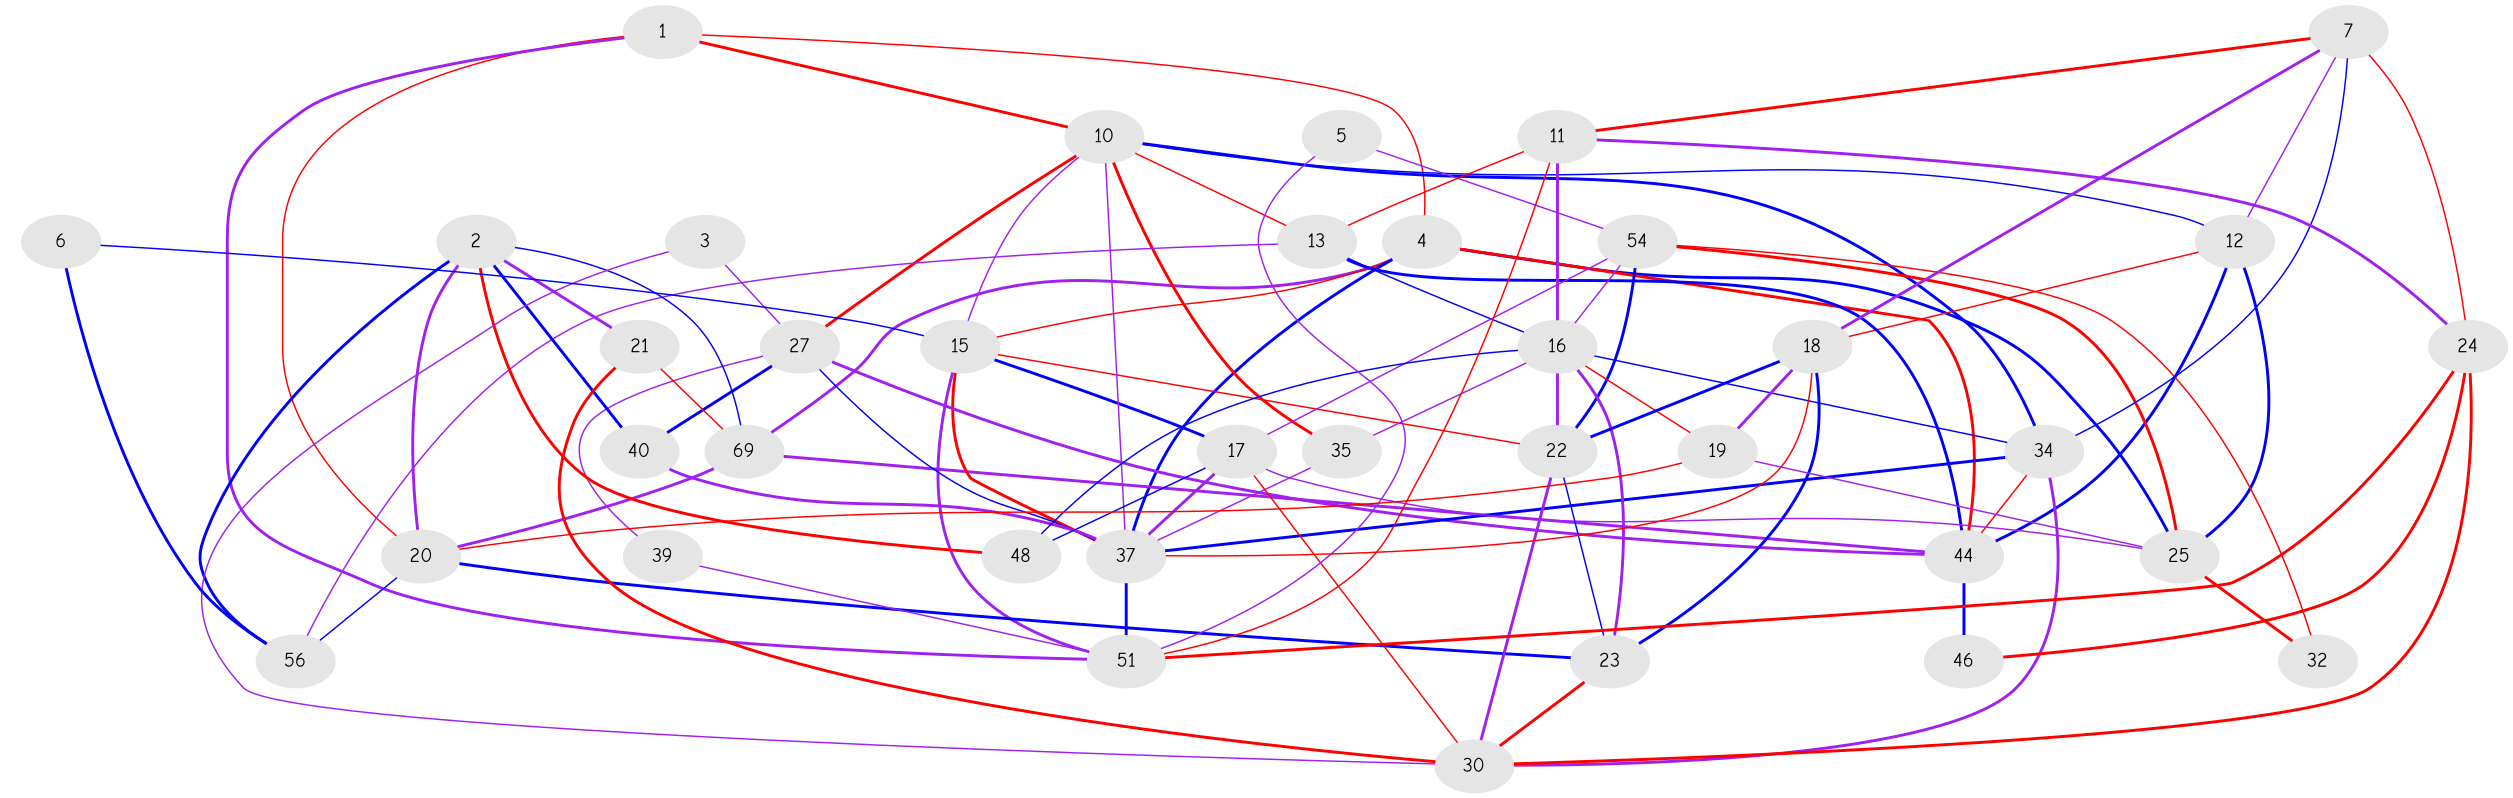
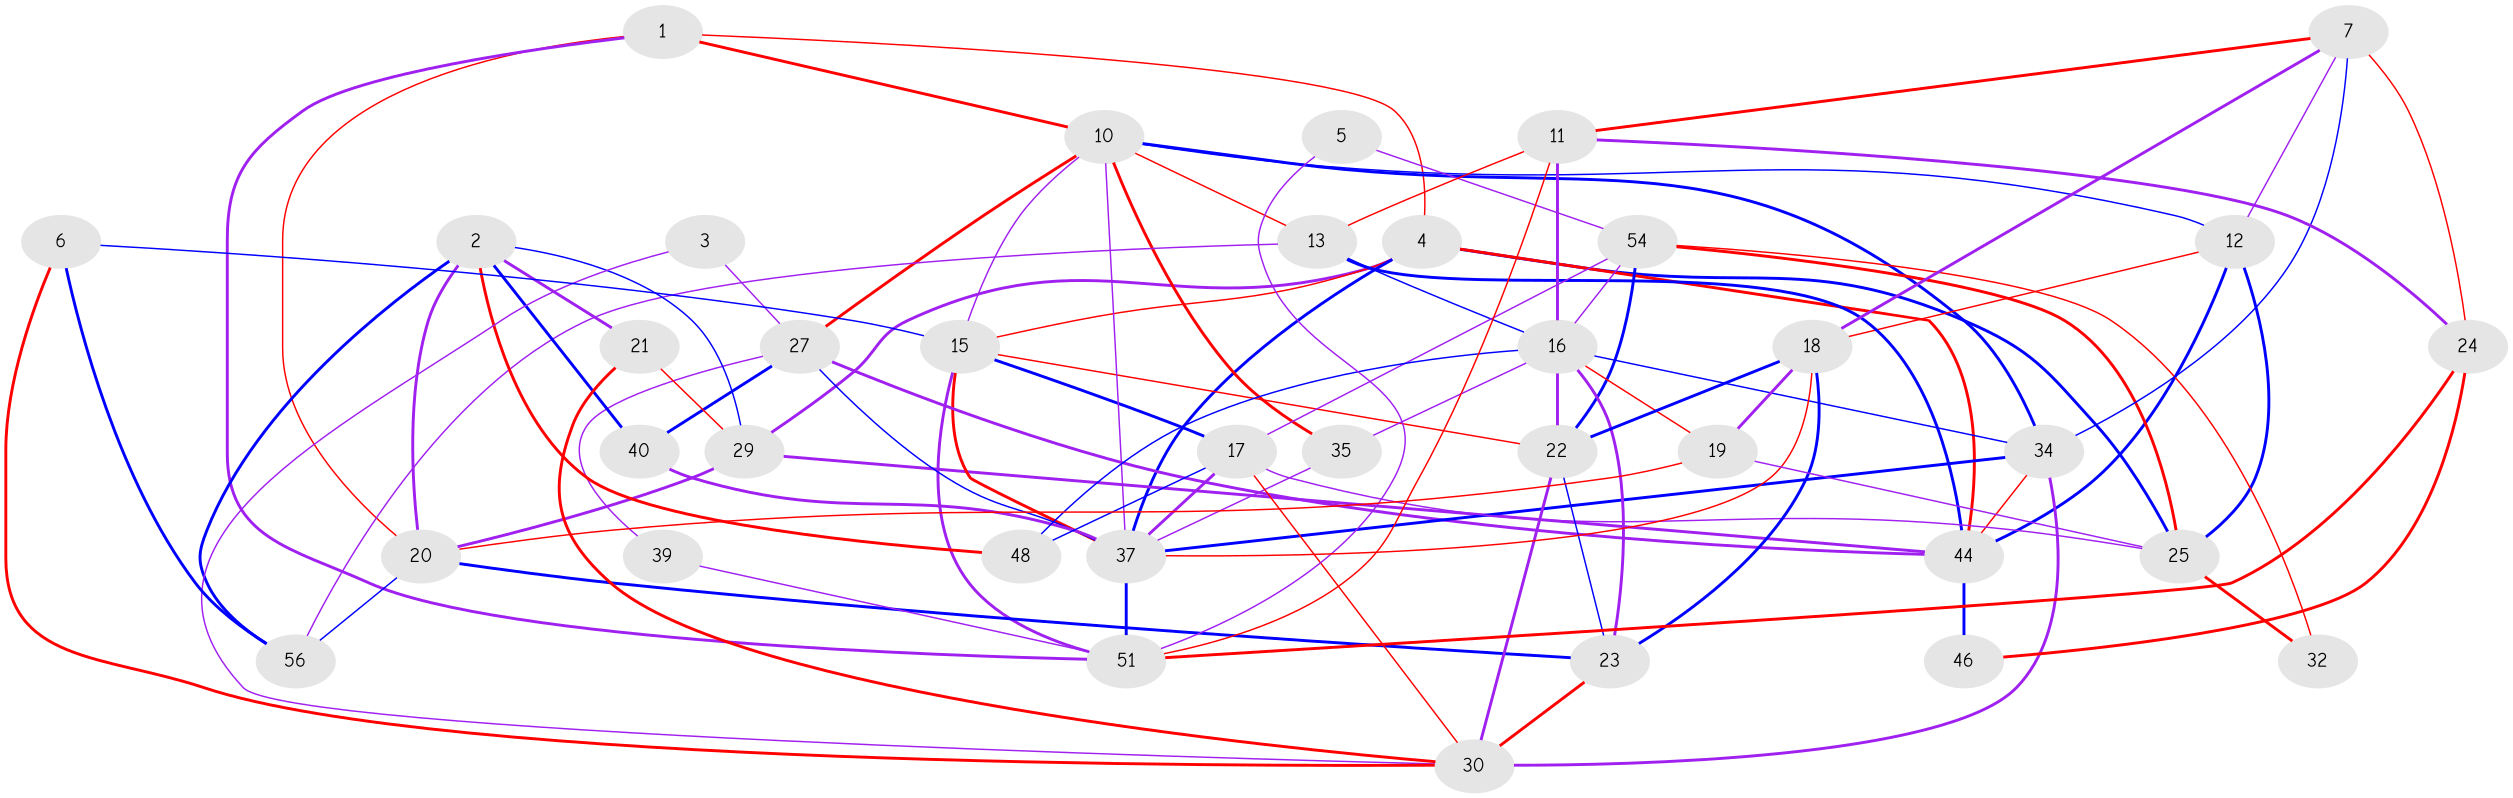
node "69": label "69" -> "29"
edge "24" -- "30": now "6" -- "30"
